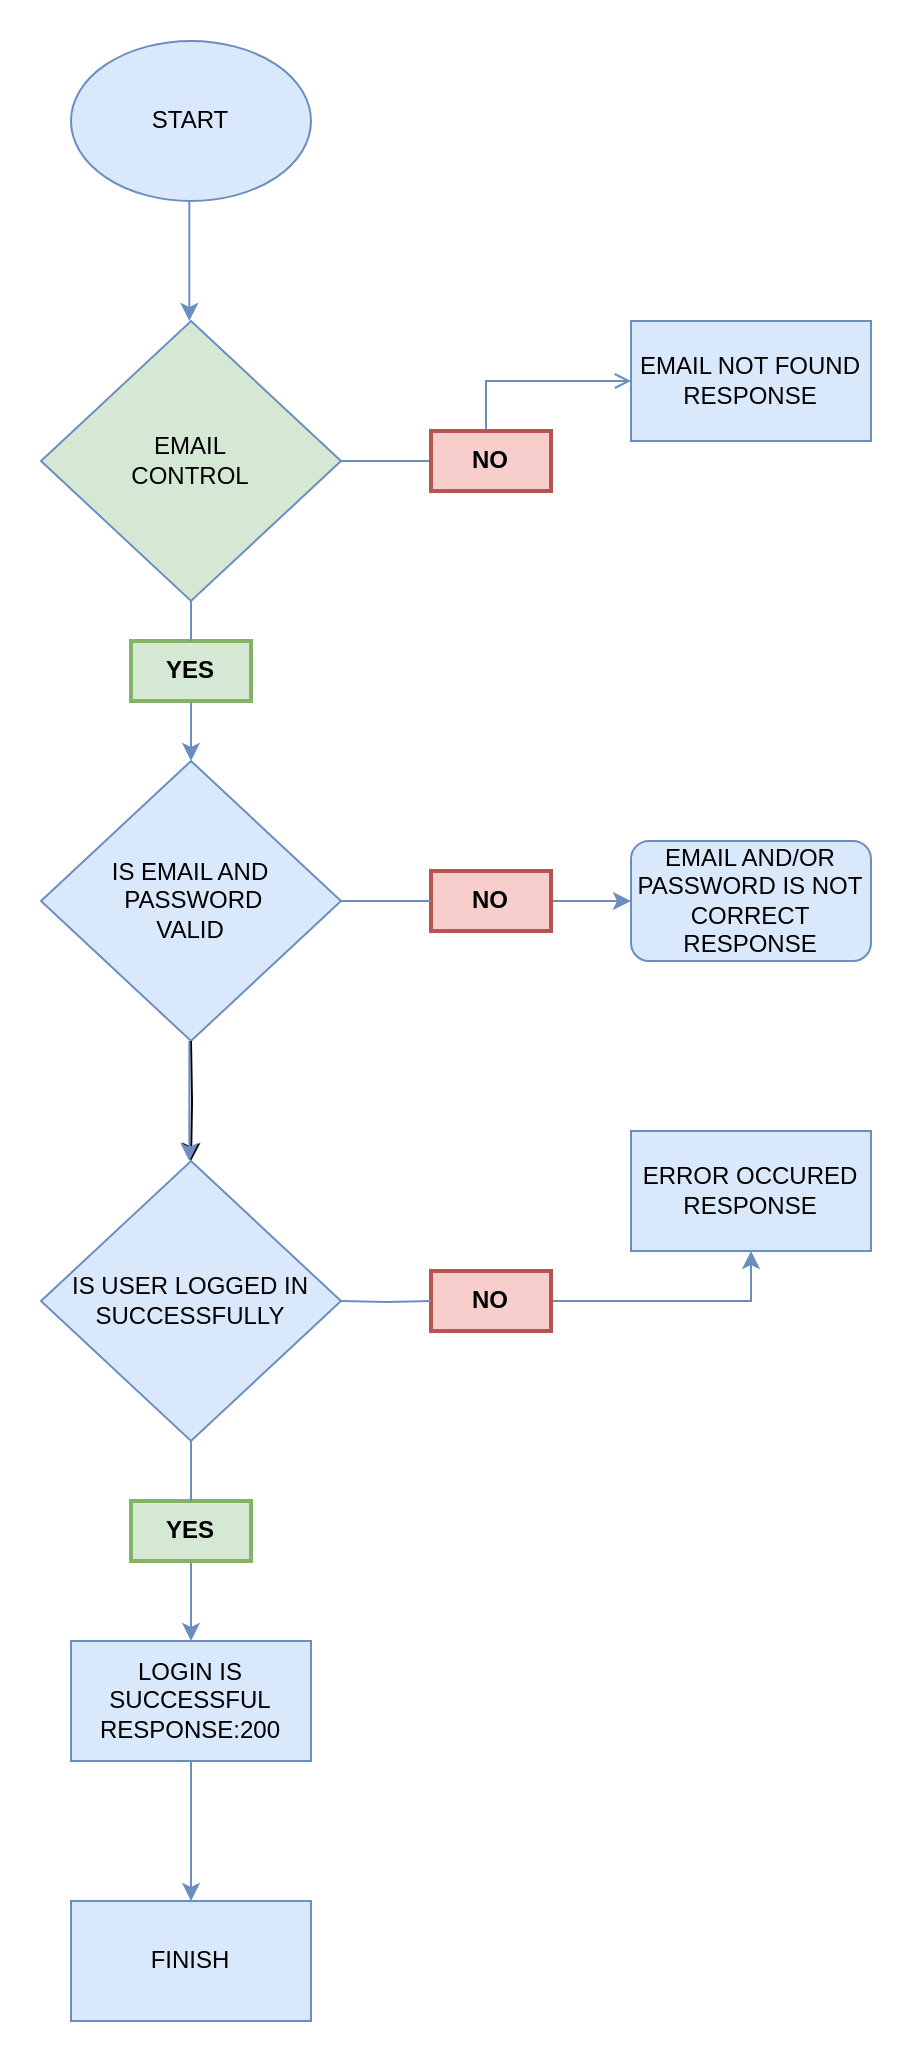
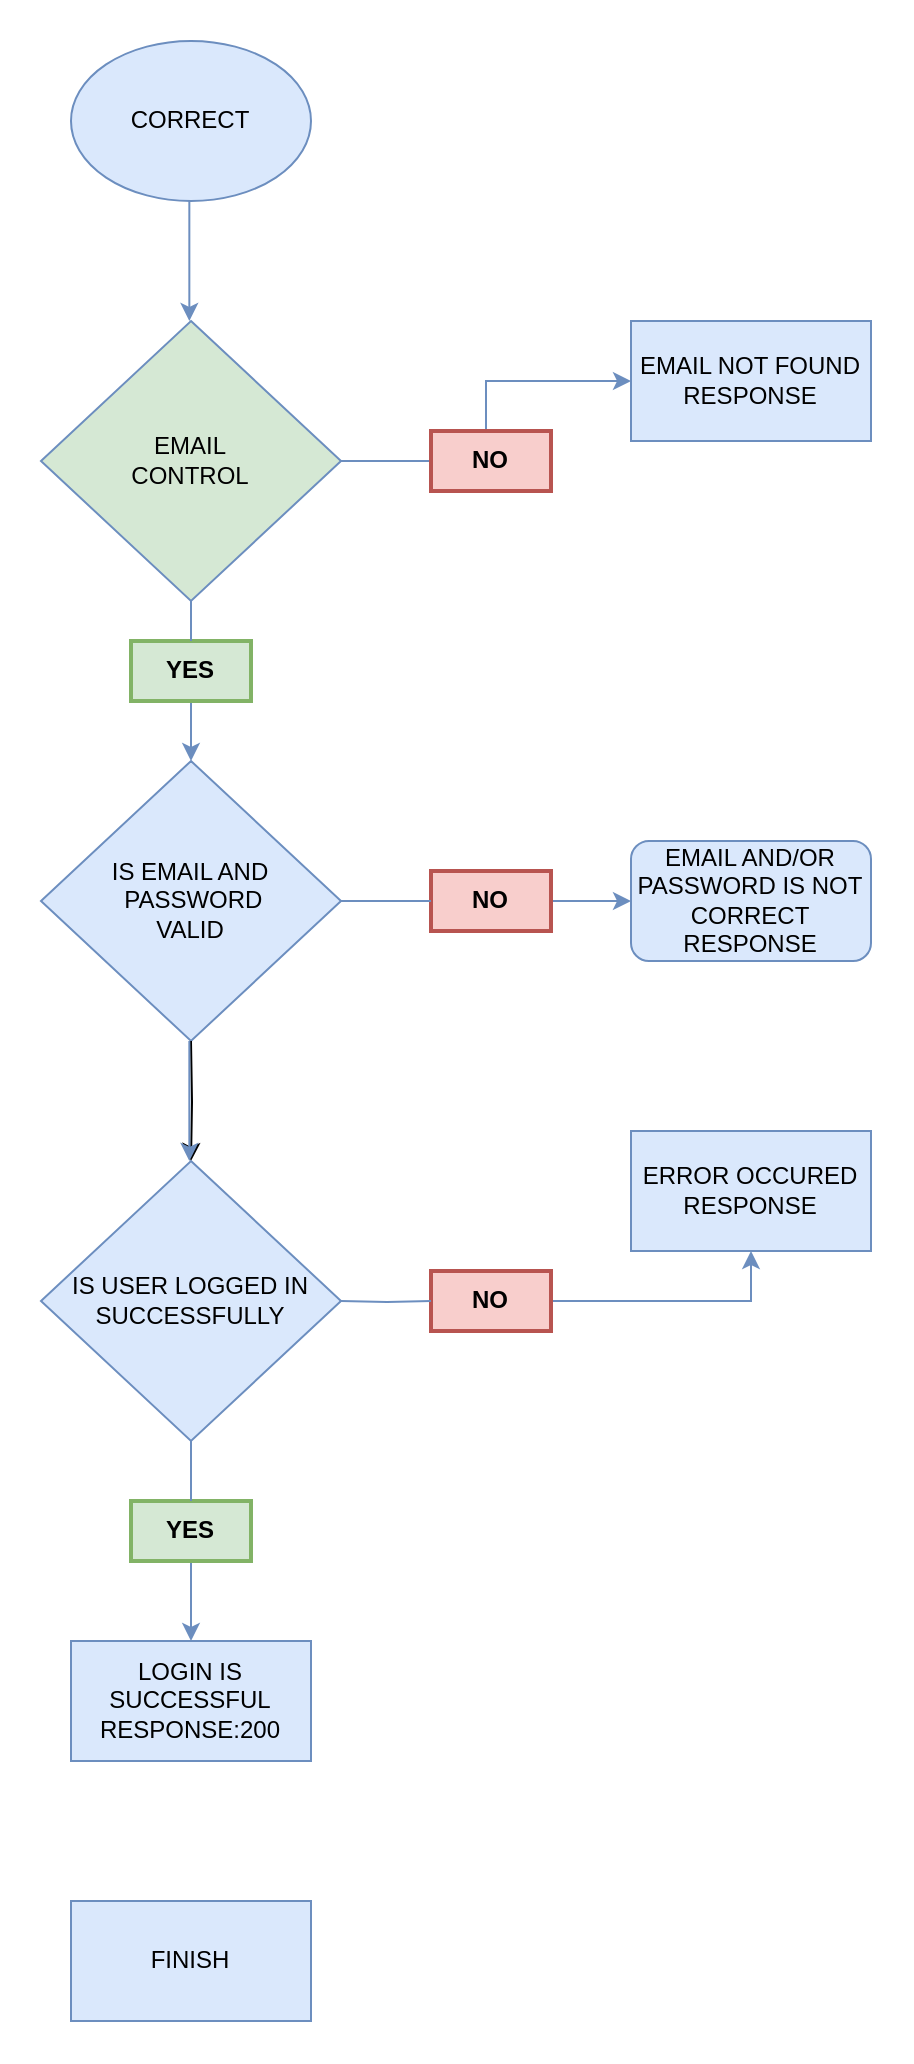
node "START": label "START" -> "CORRECT"
edge "EMAIL CONTROL" -> "EMAIL NOT FOUND RESPONSE": arrowhead open -> classic
edge "LOGIN IS SUCCESSFUL RESPONSE:200" -> "FINISH": removed
